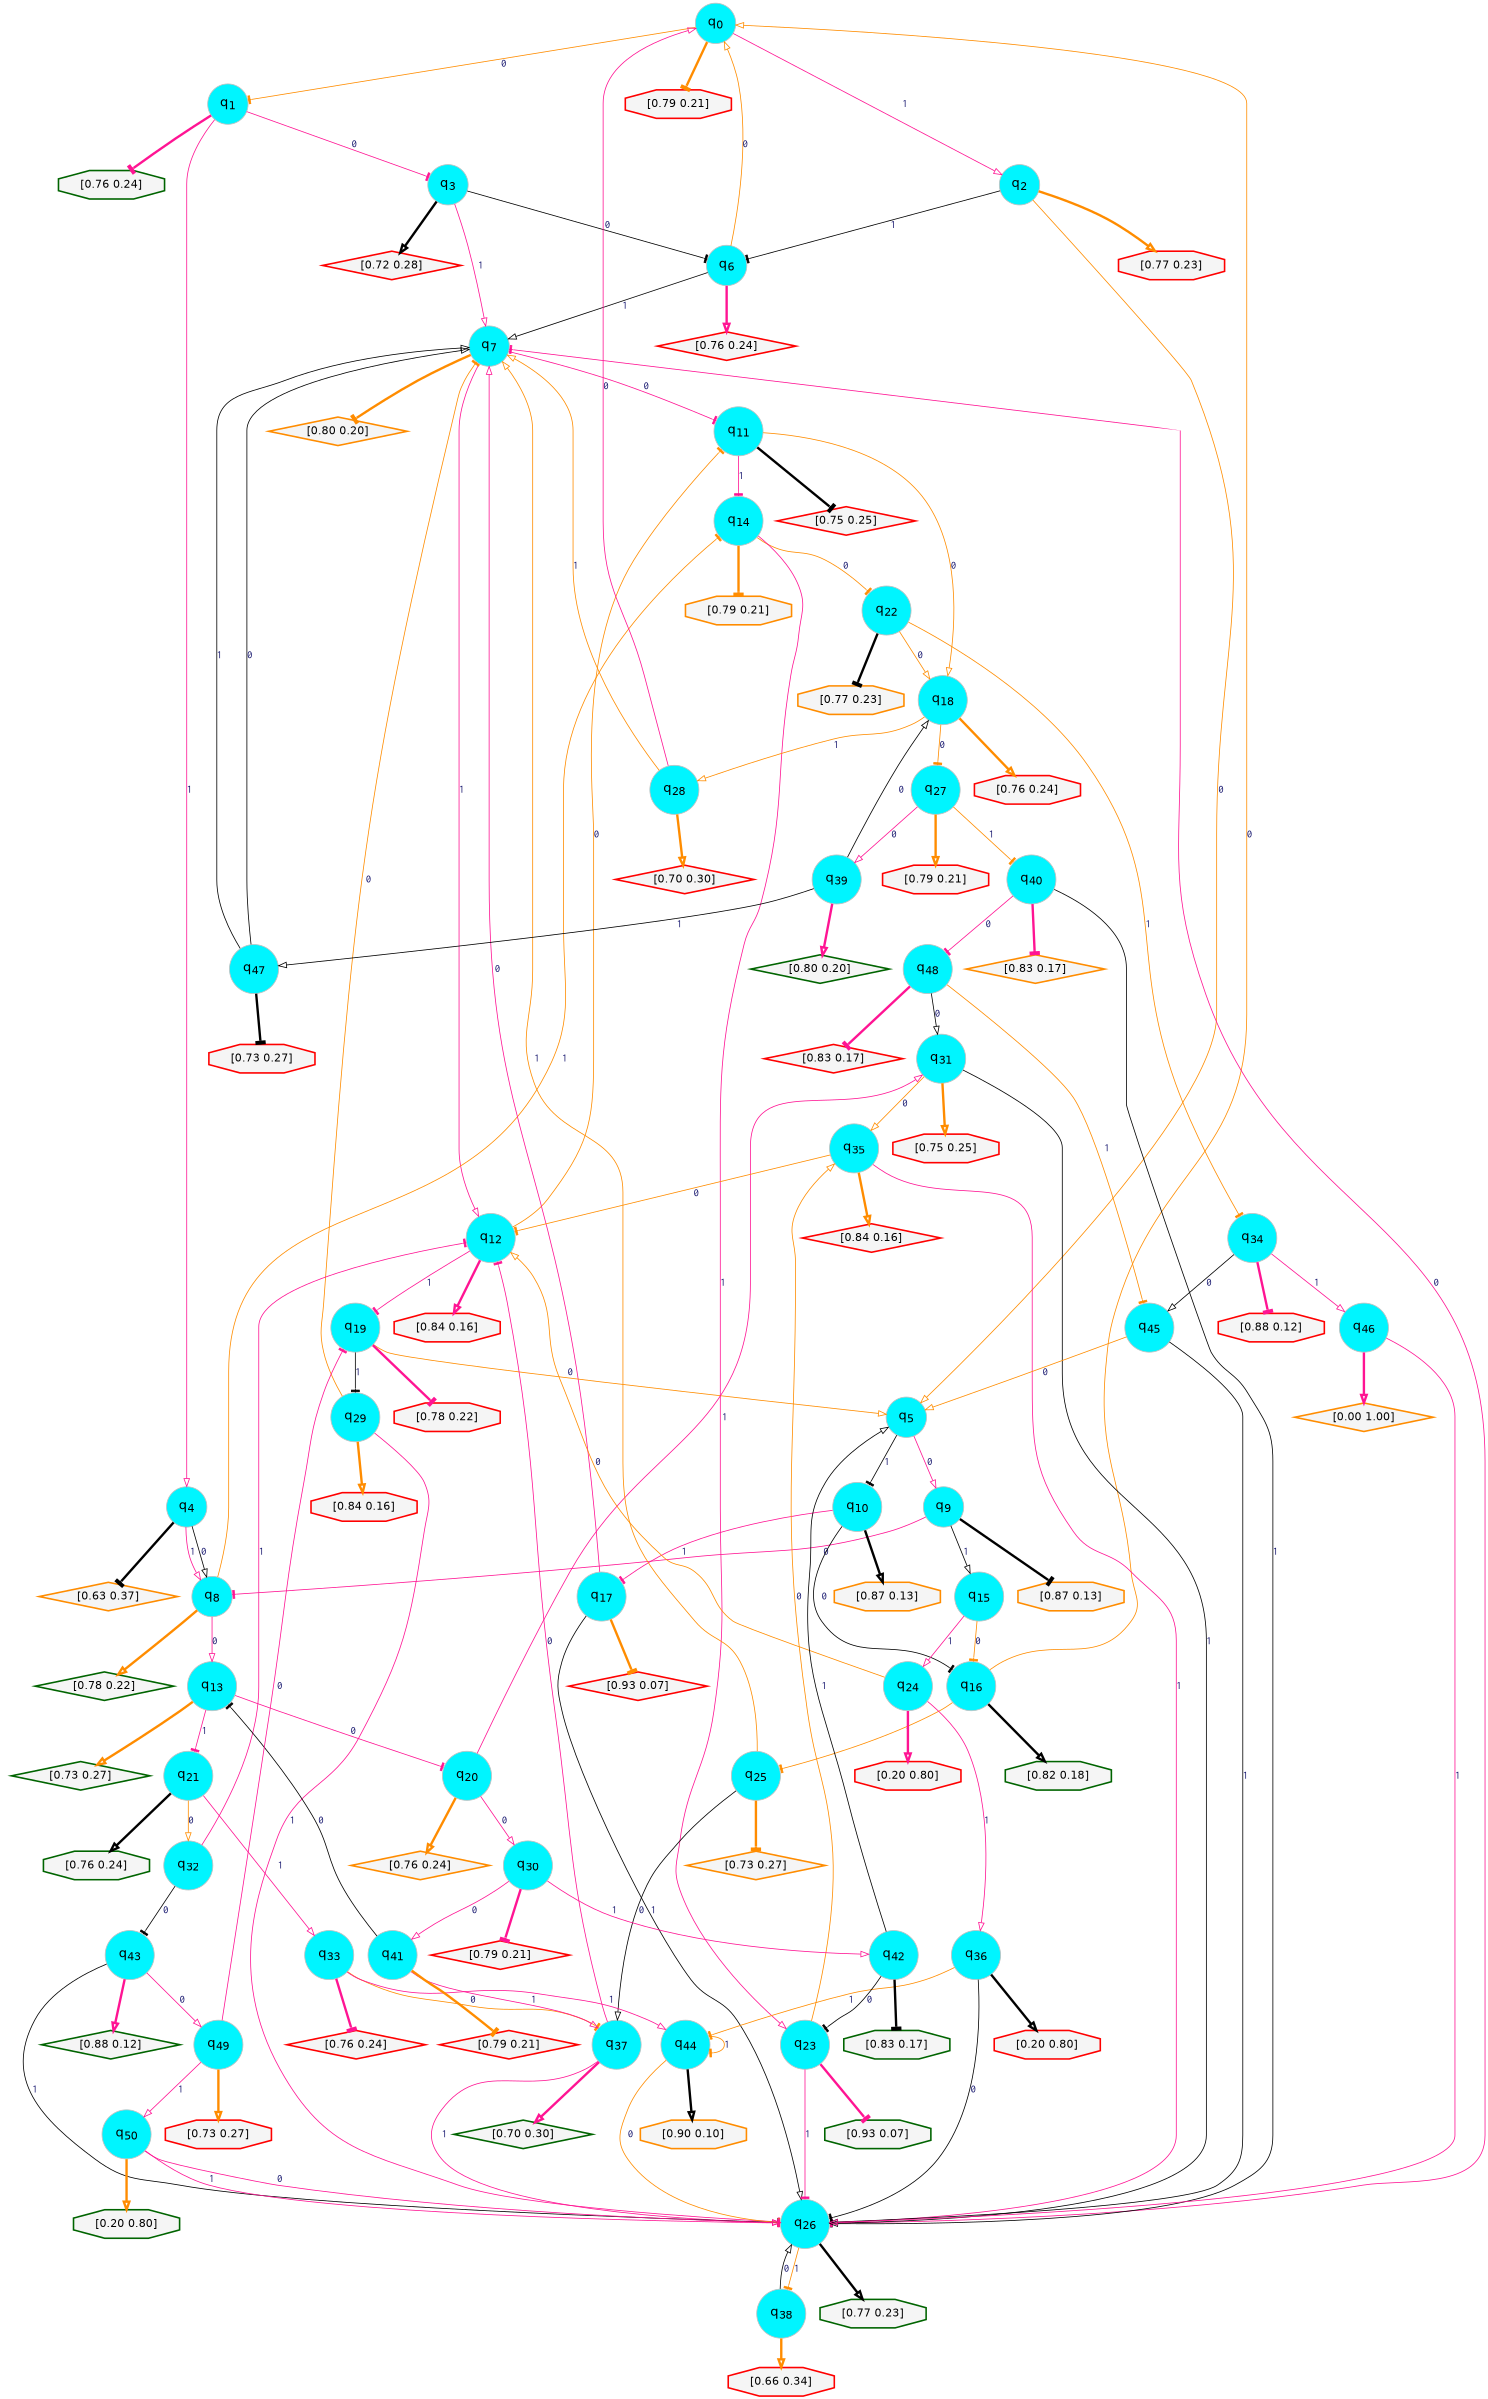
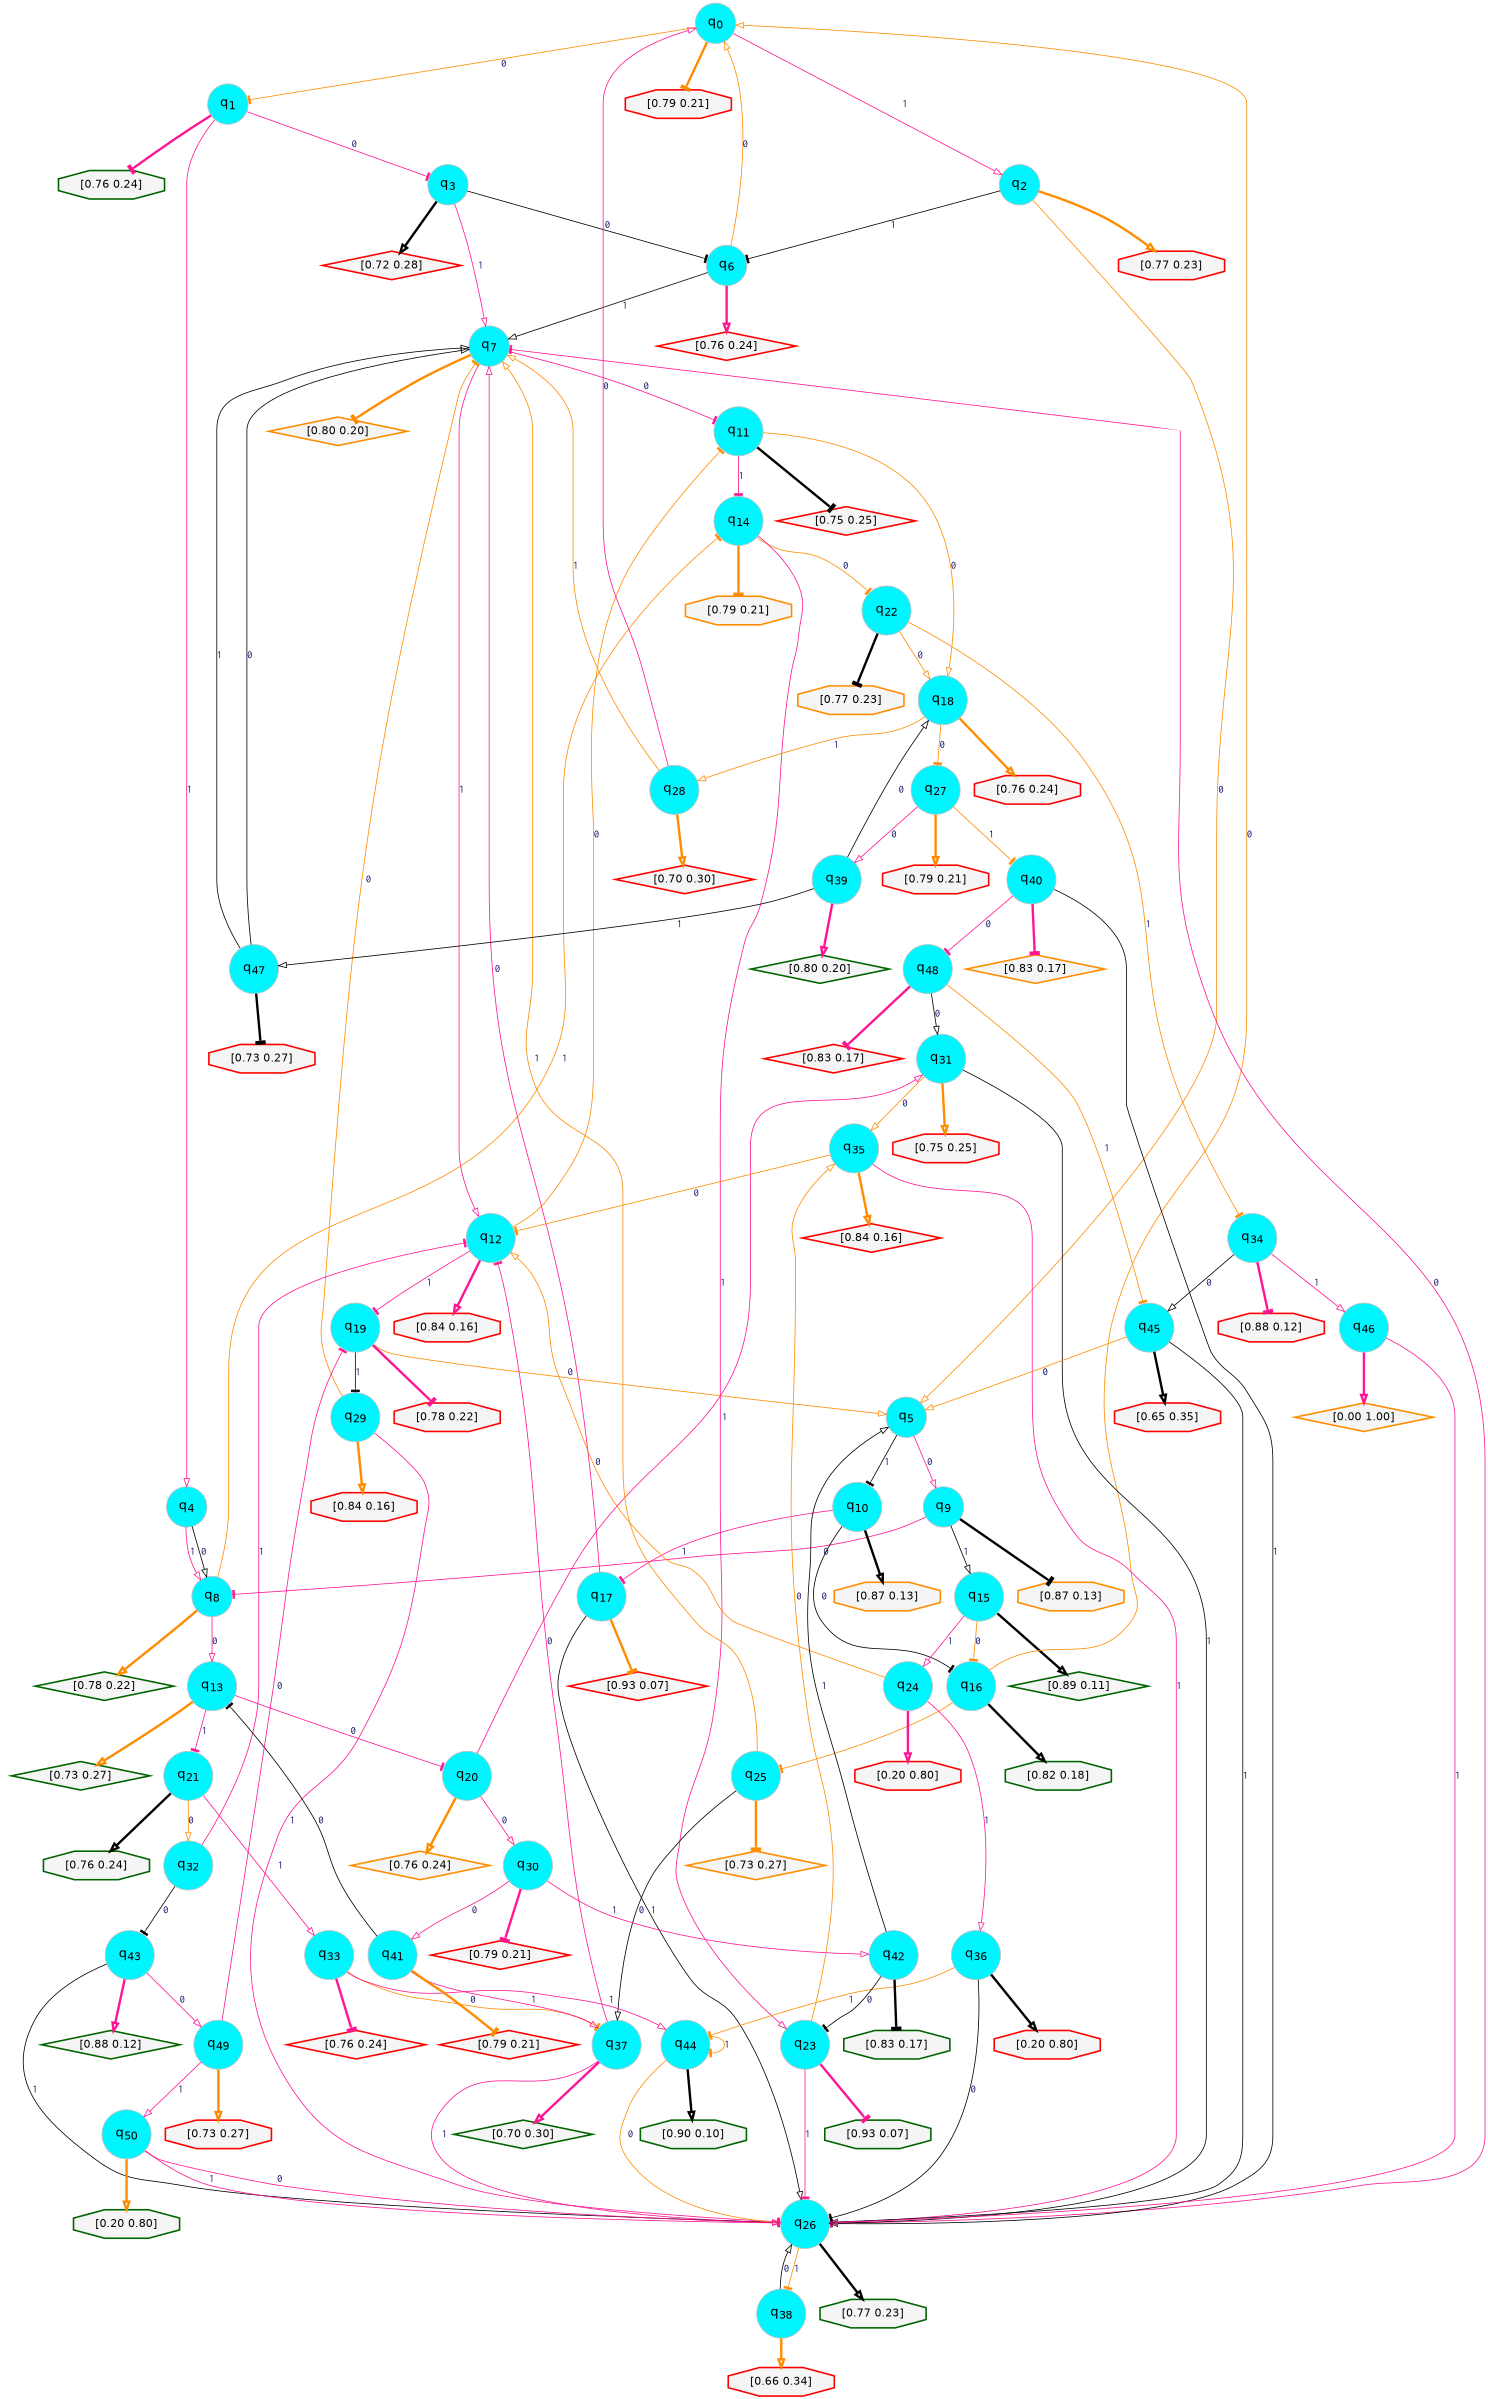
node "[0.65 0.35]": added
node "[0.63 0.37]": removed
node "[0.89 0.11]": added
node "[0.90 0.10]": color darkorange -> darkgreen
